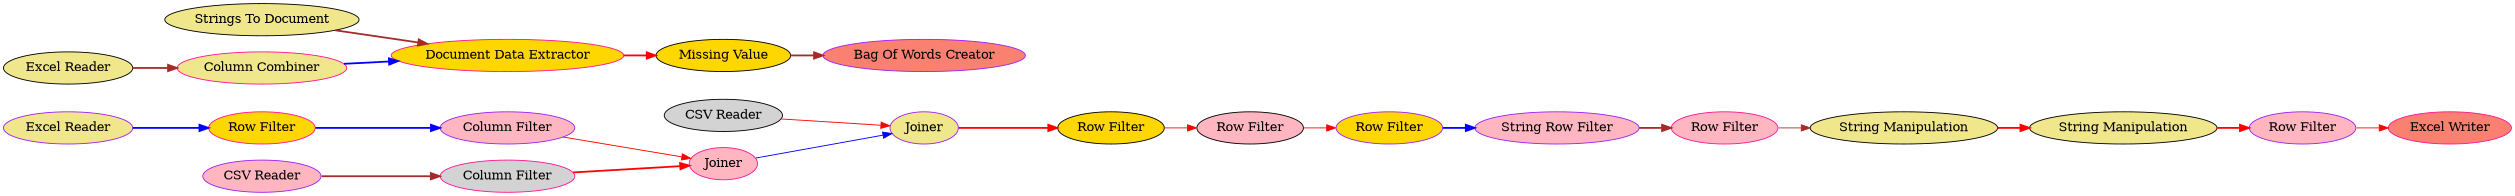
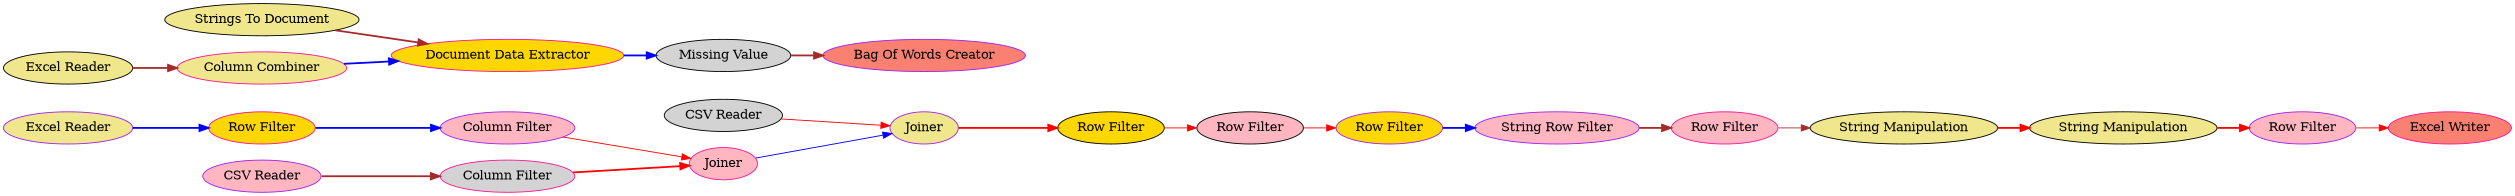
edge "Document Data Extractor" -> "Missing Value": color red -> blue
node "Missing Value": fillcolor gold -> lightgrey
